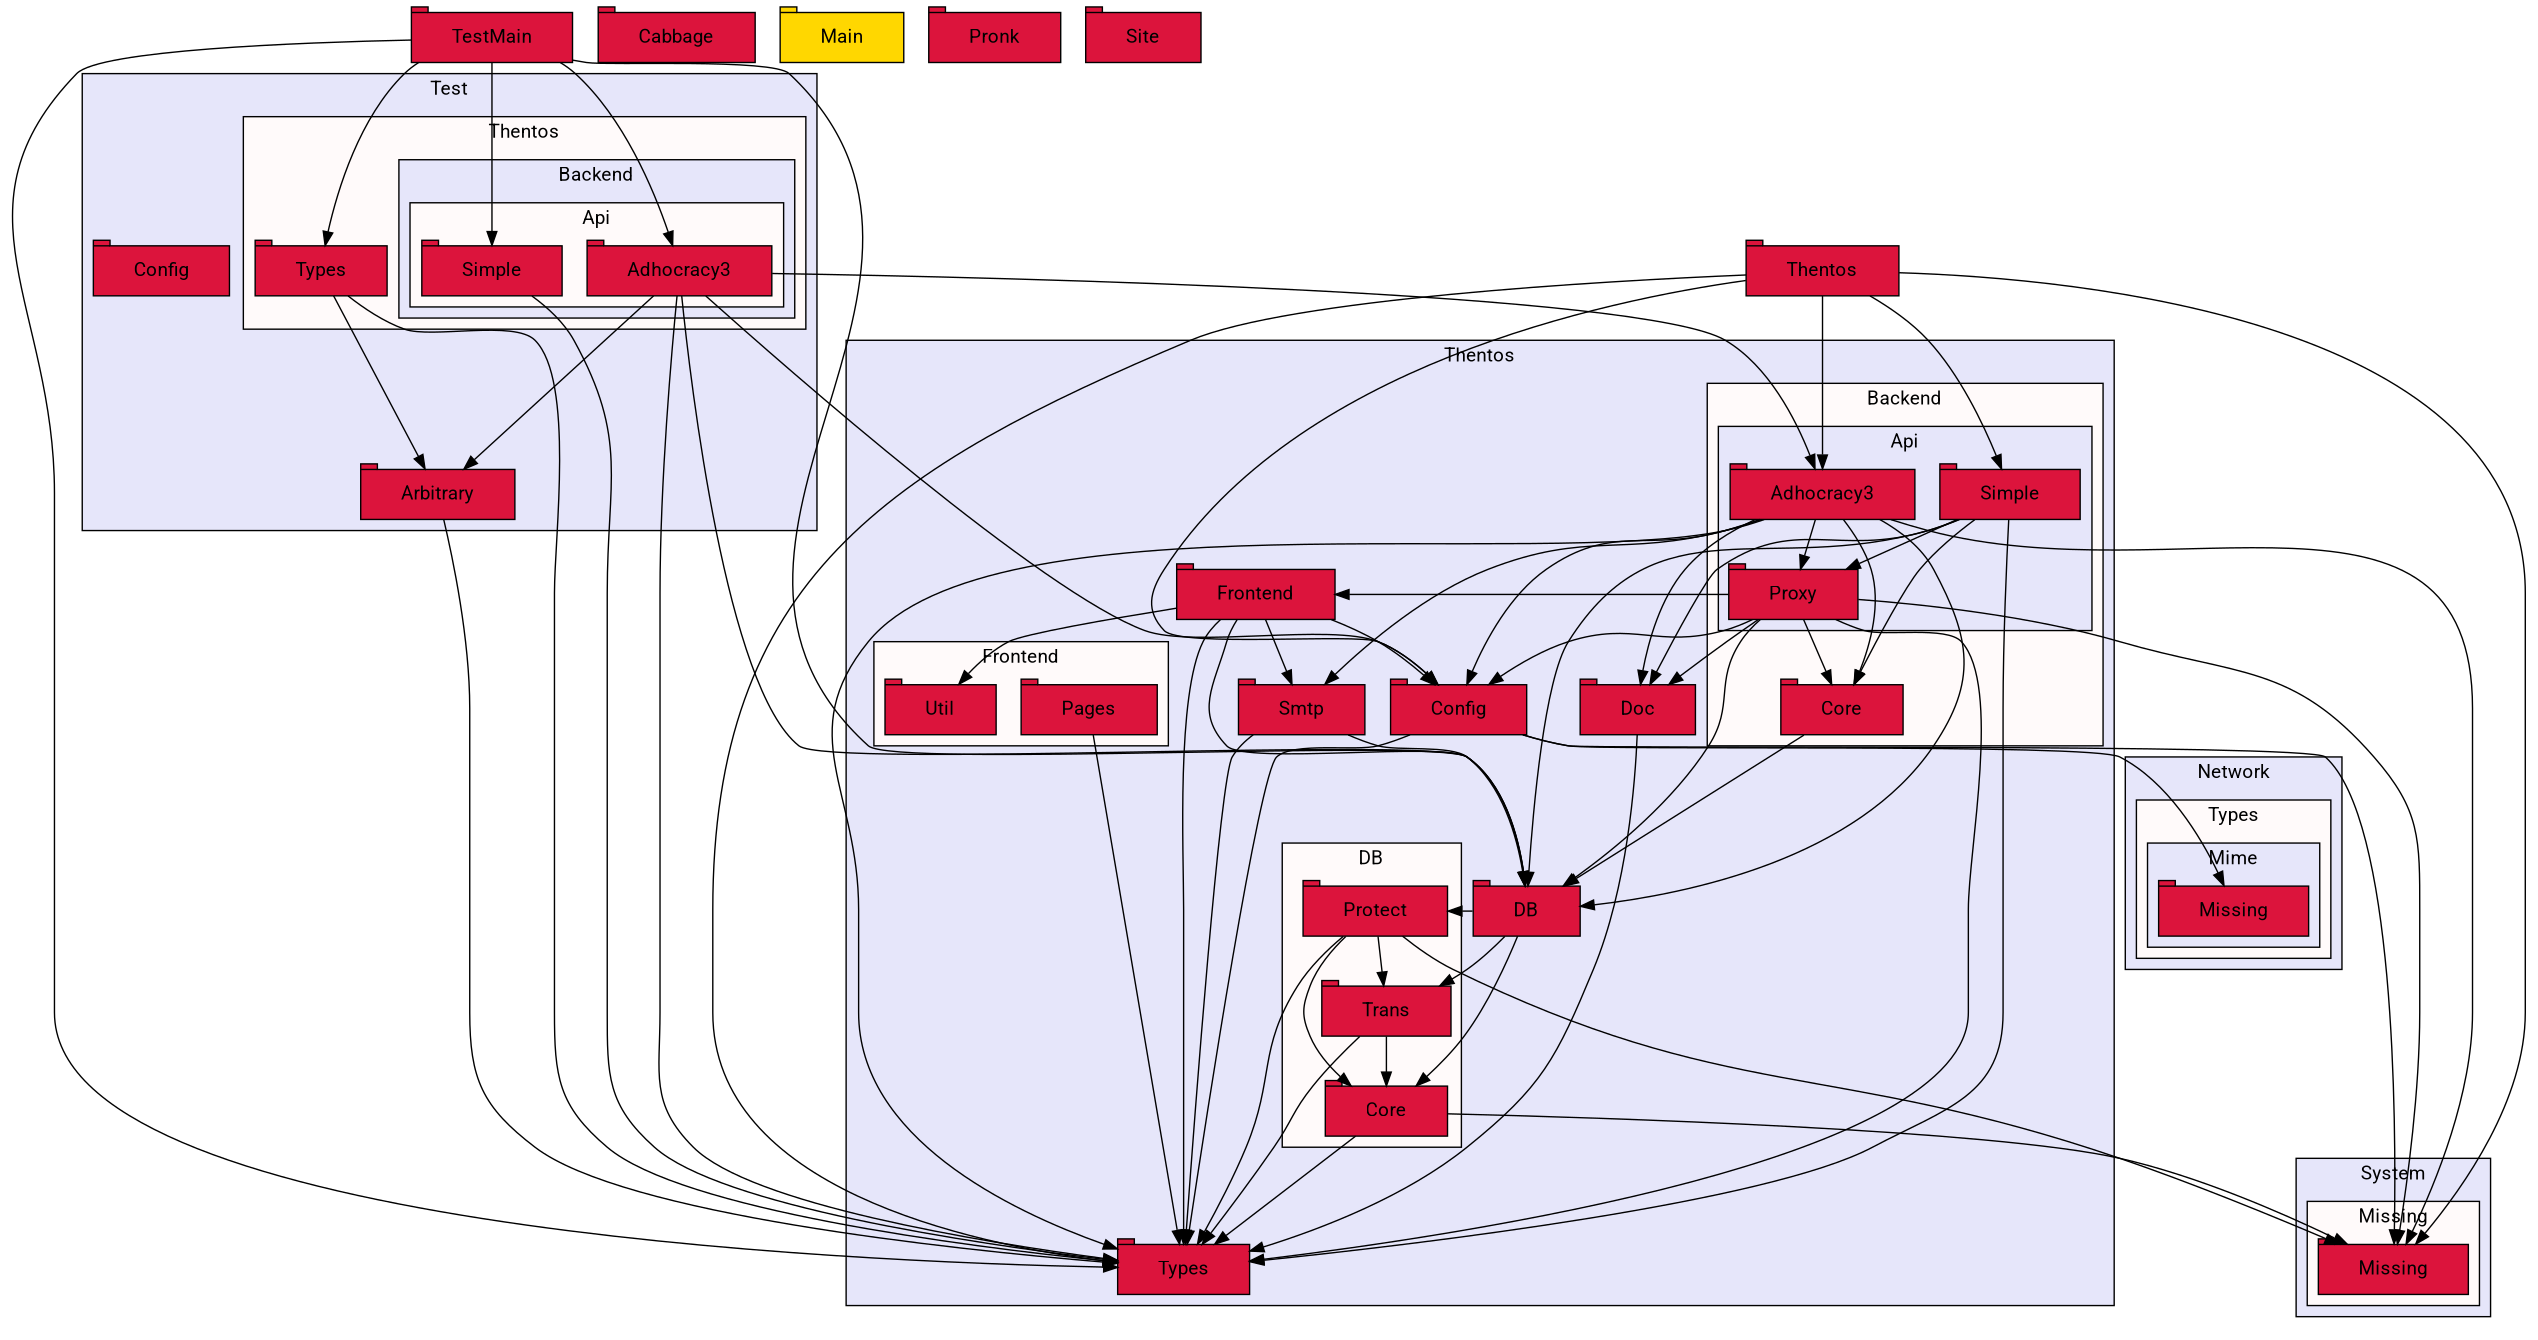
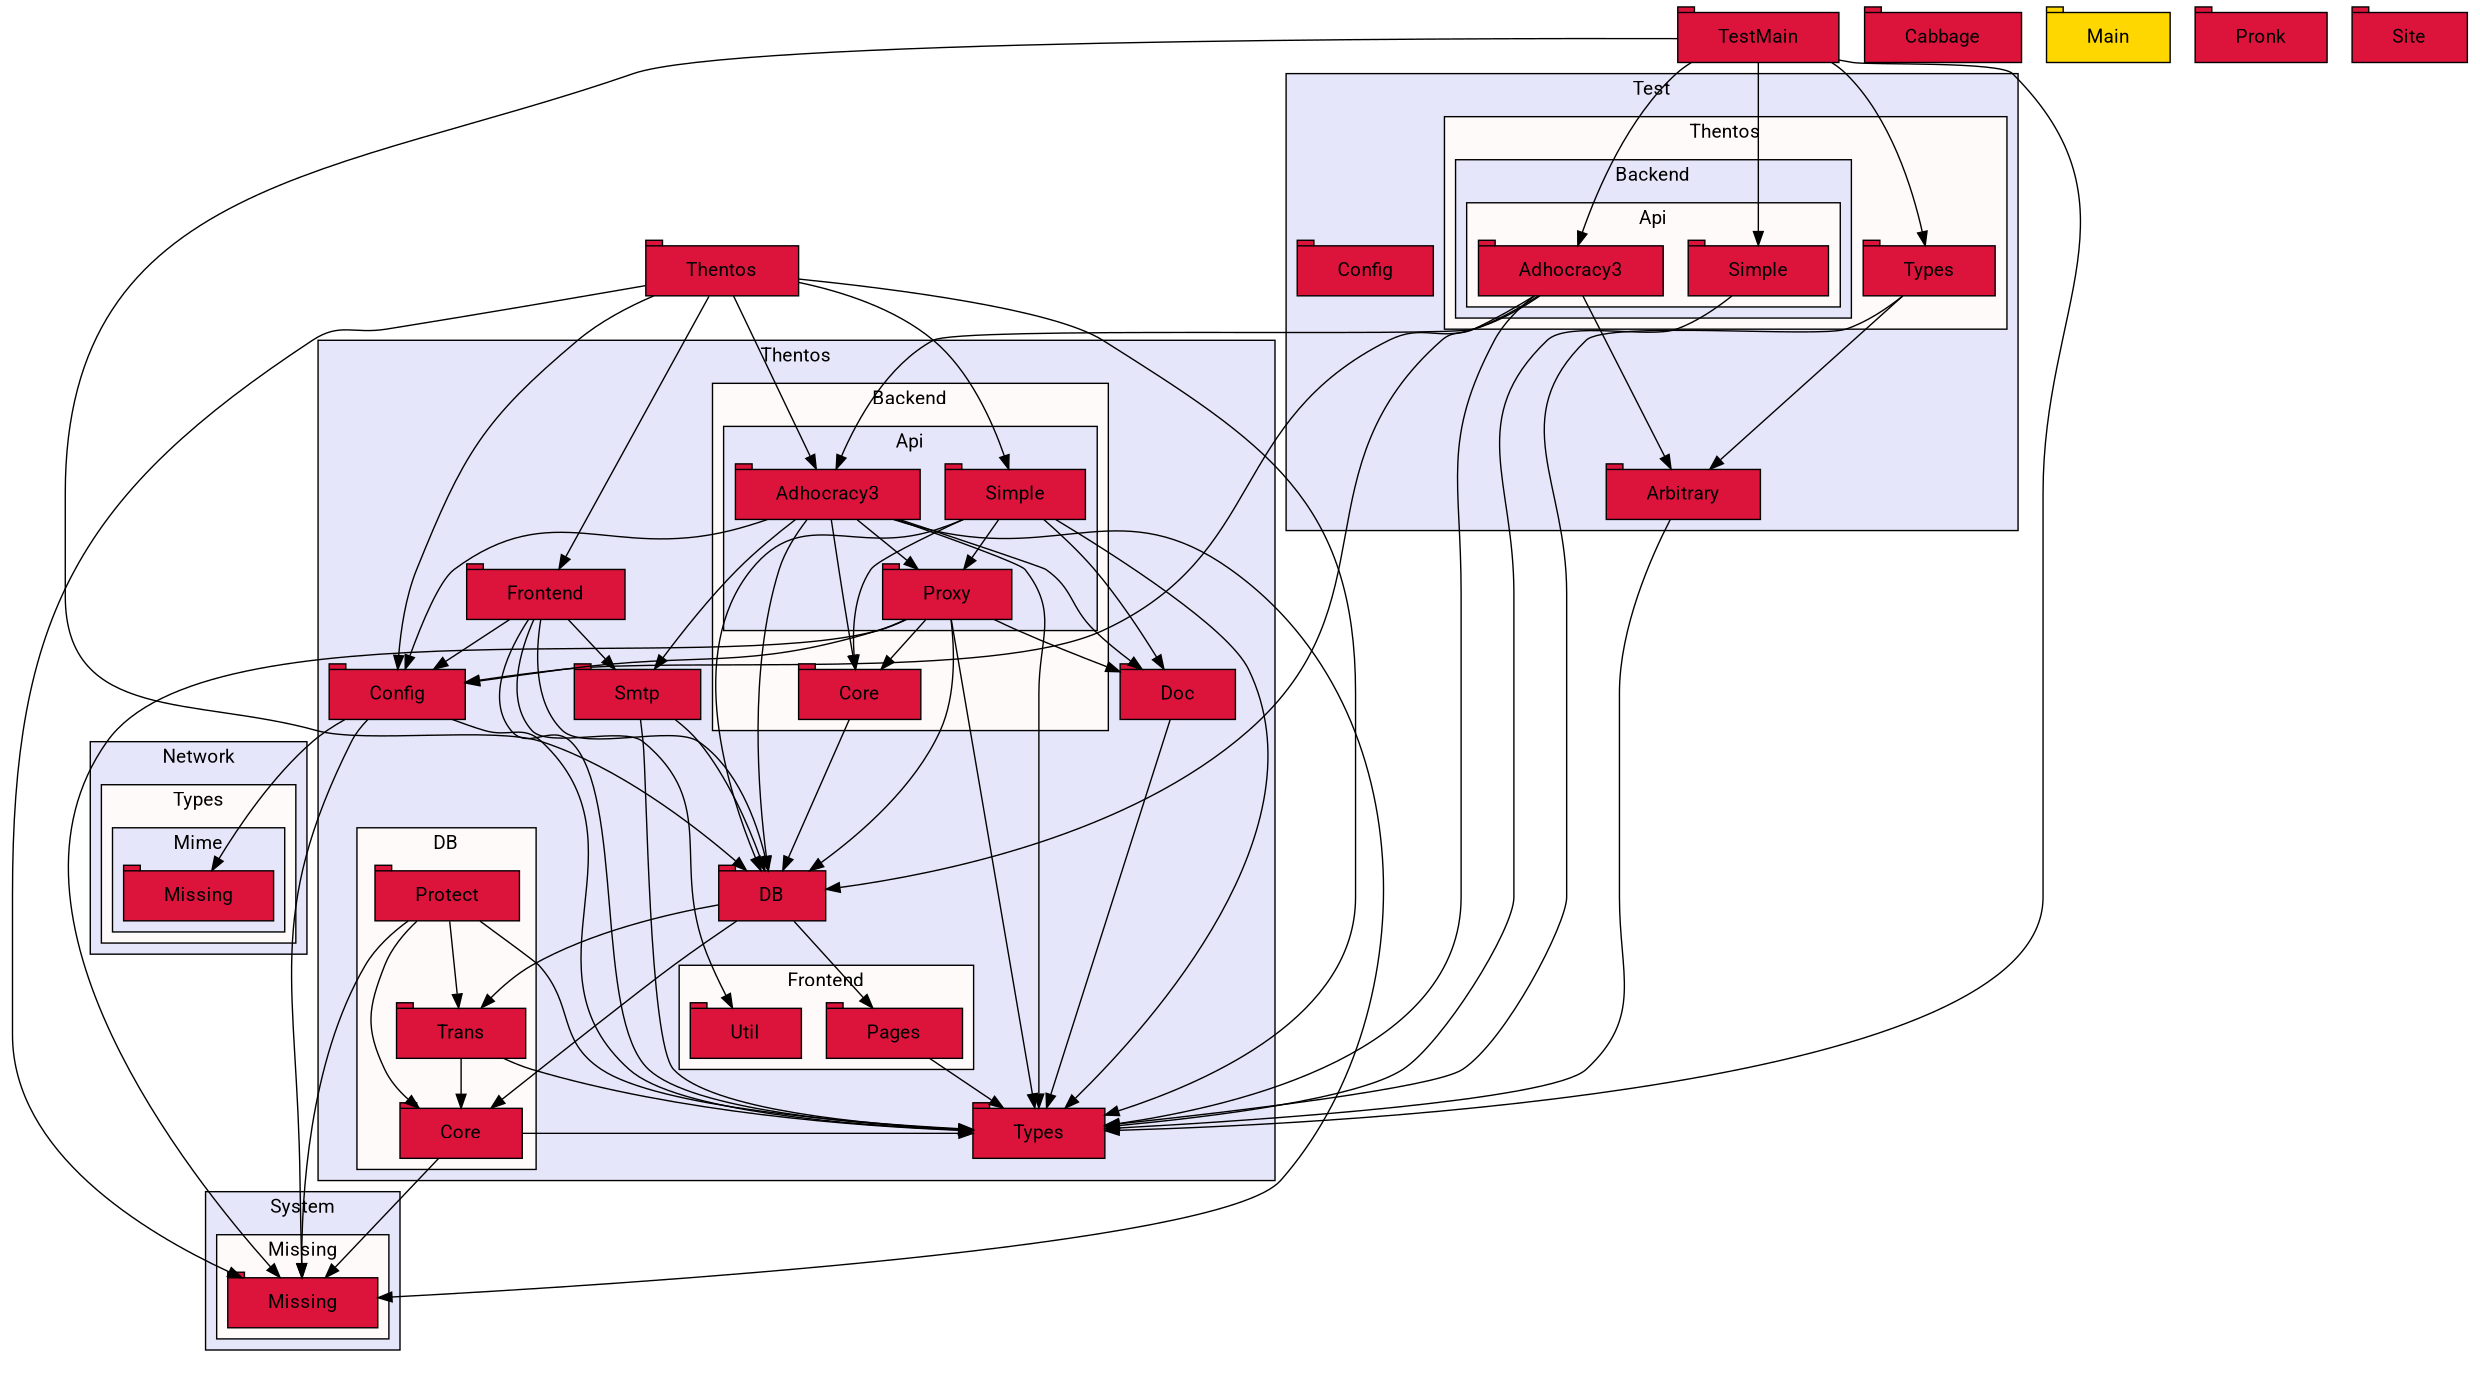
edge "Proxy" -> "Frontend": now "Thentos" -> "Frontend"
edge "DB" -> "Protect": now "DB" -> "Pages"
